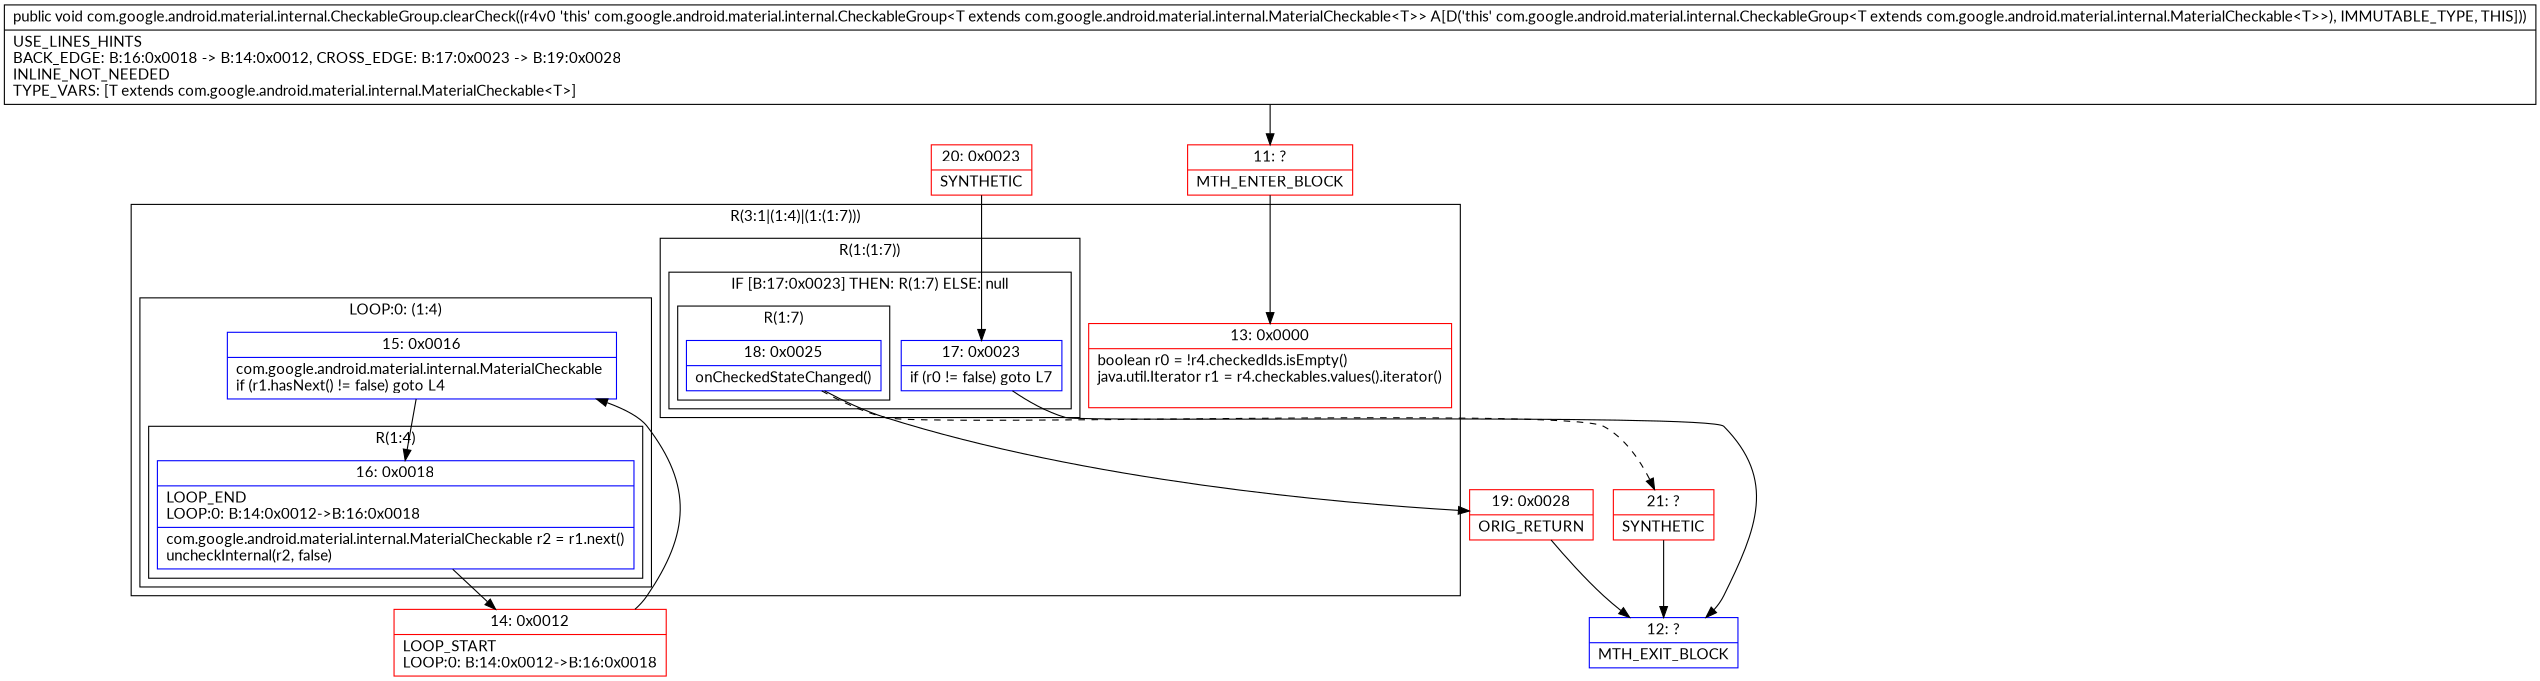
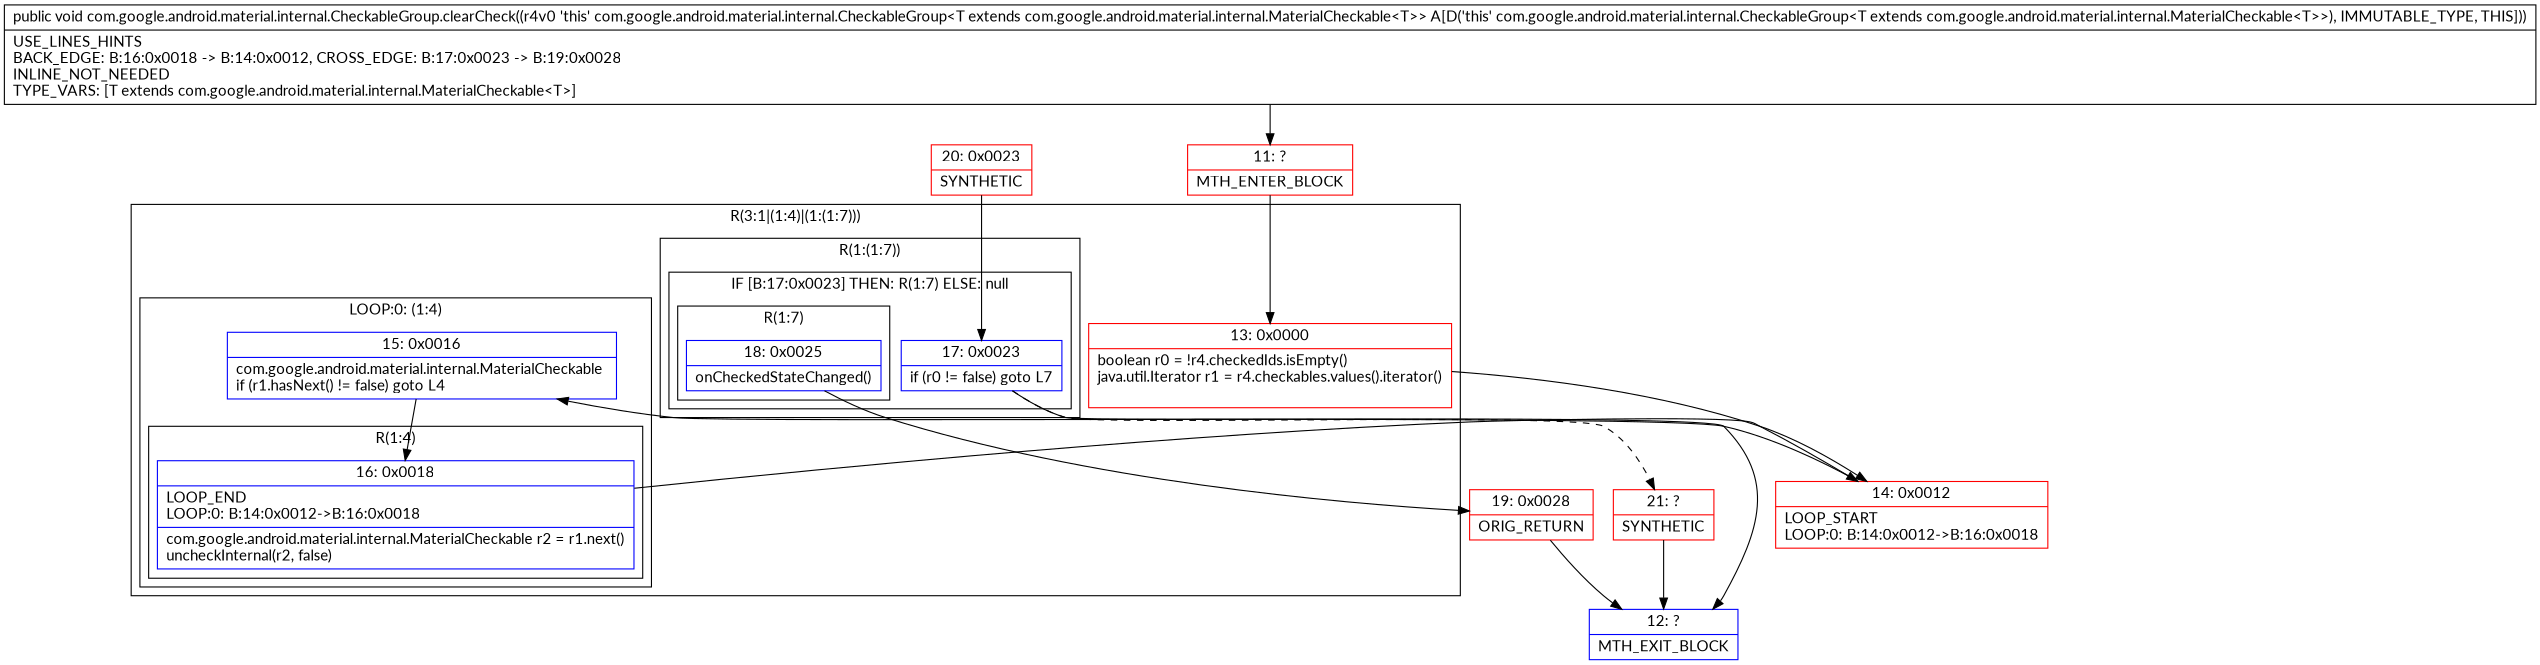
edge "13: 0x0000" -> "14: 0x0012": added
edge "18: 0x0025" -> "21: ?": now "17: 0x0023" -> "21: ?"
